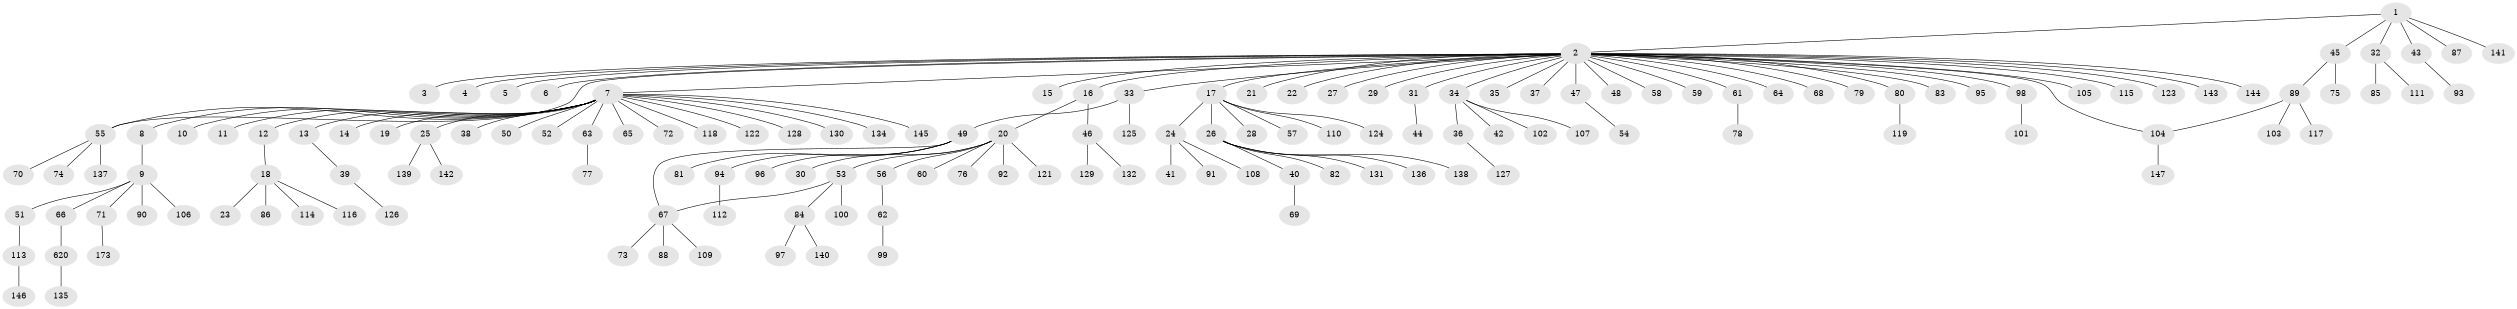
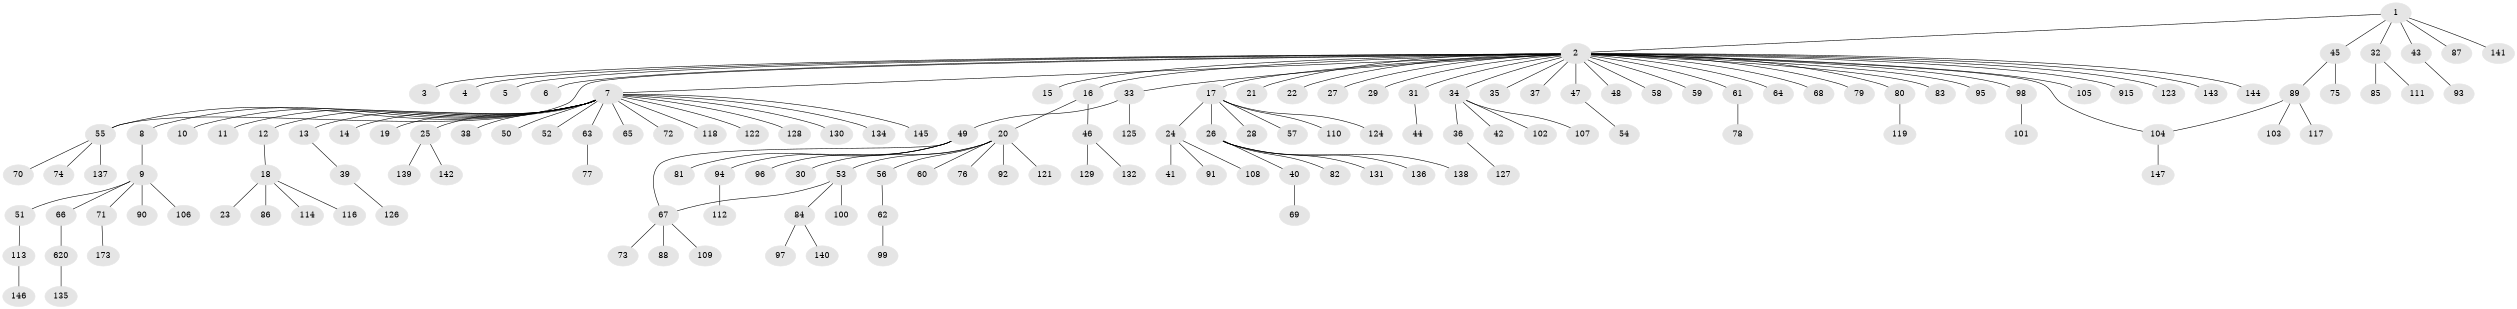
node "115": label "115" -> "915"
